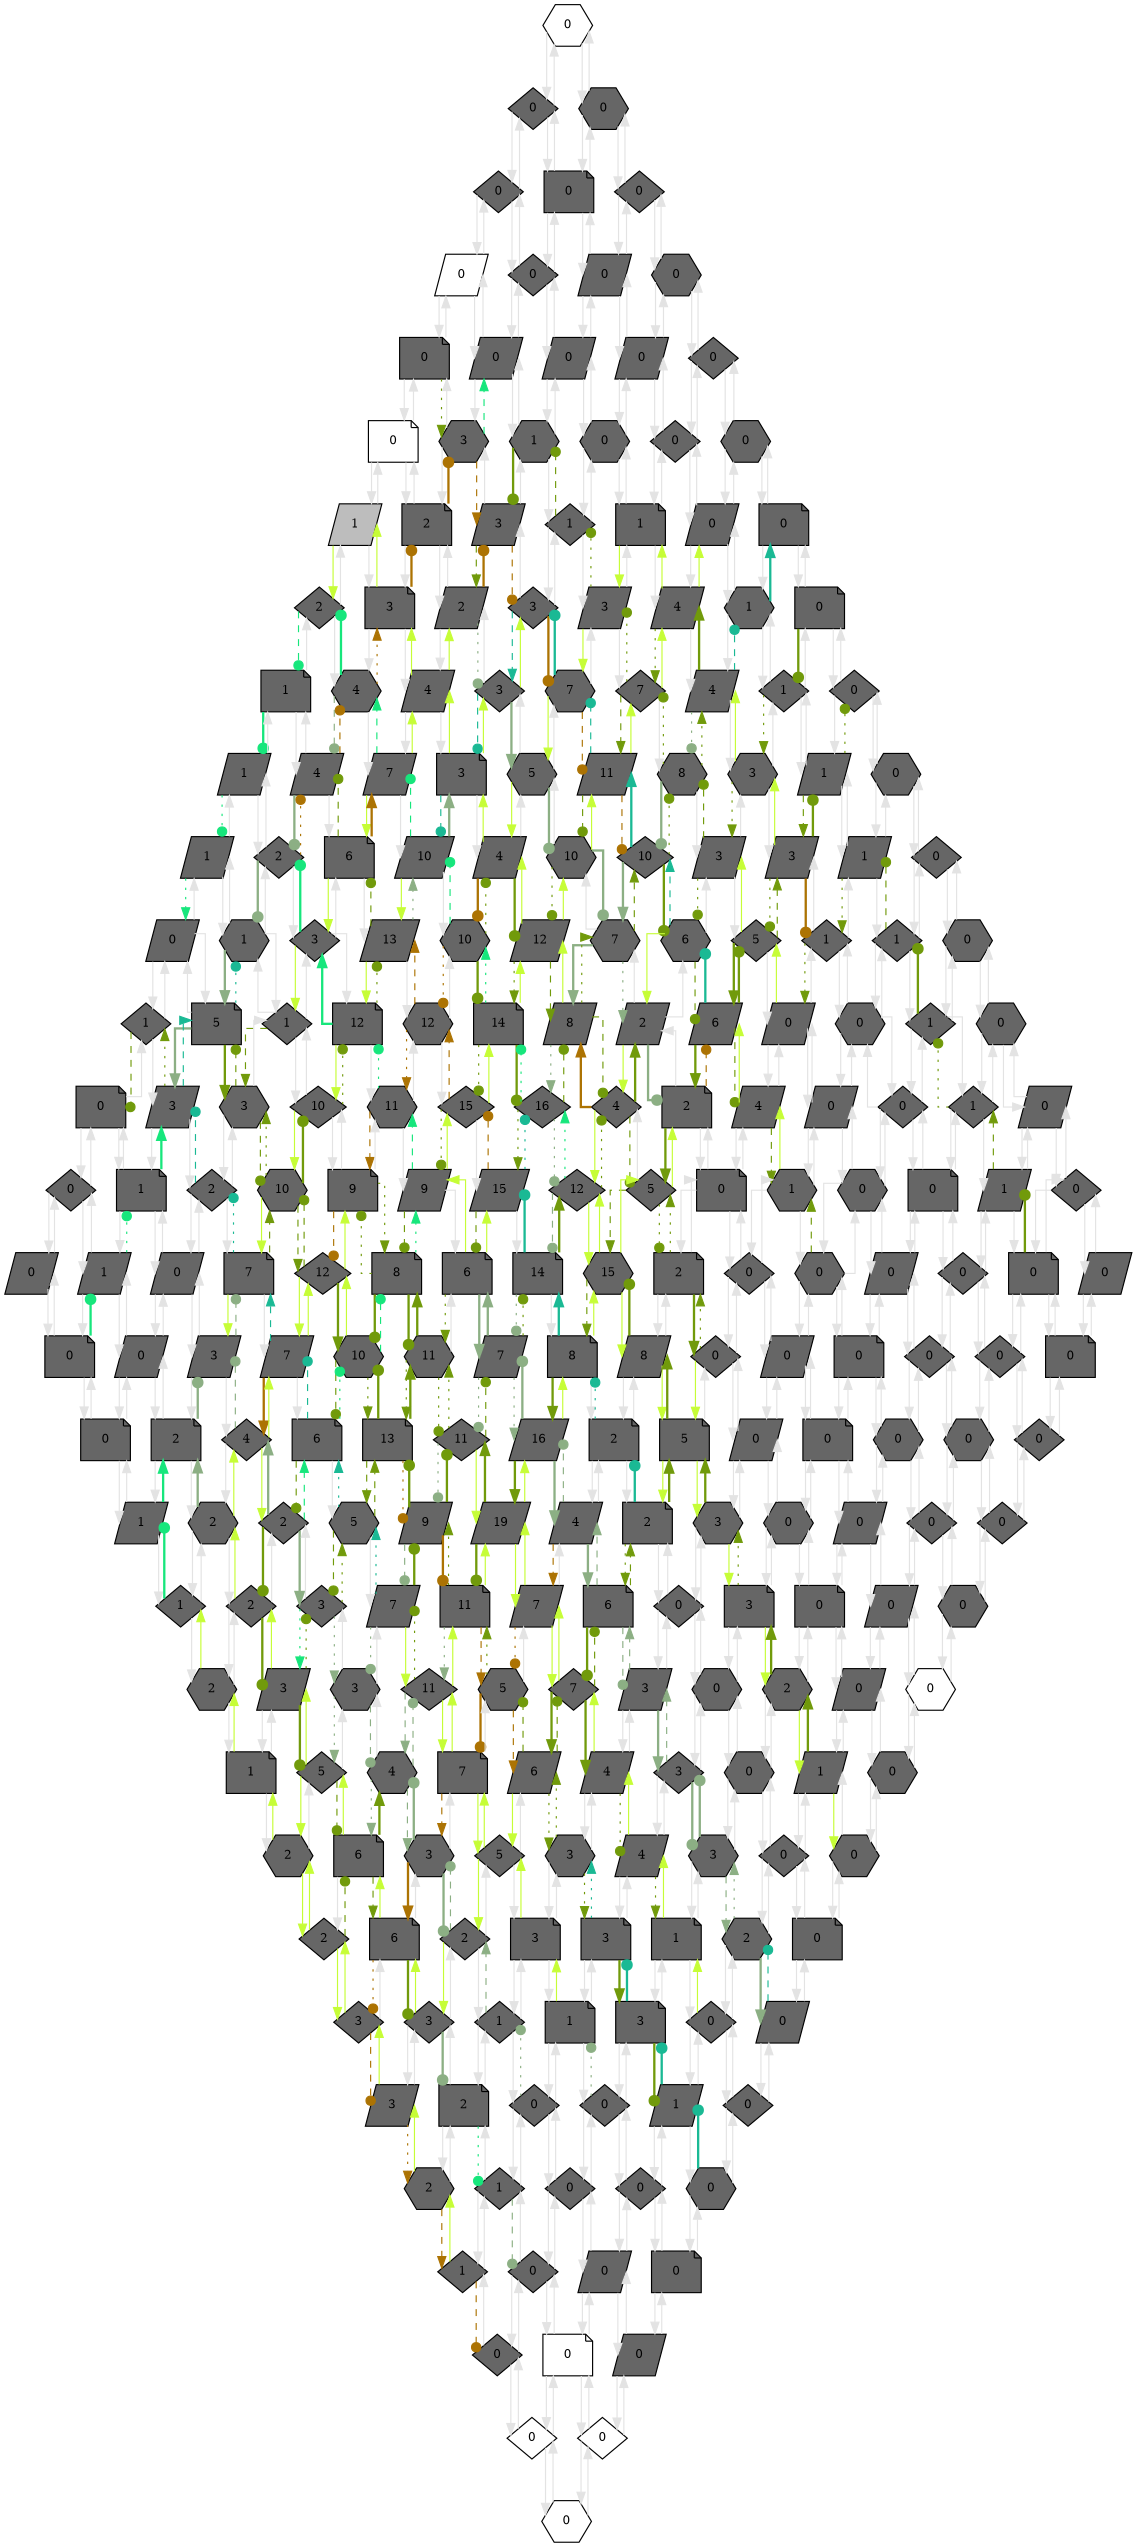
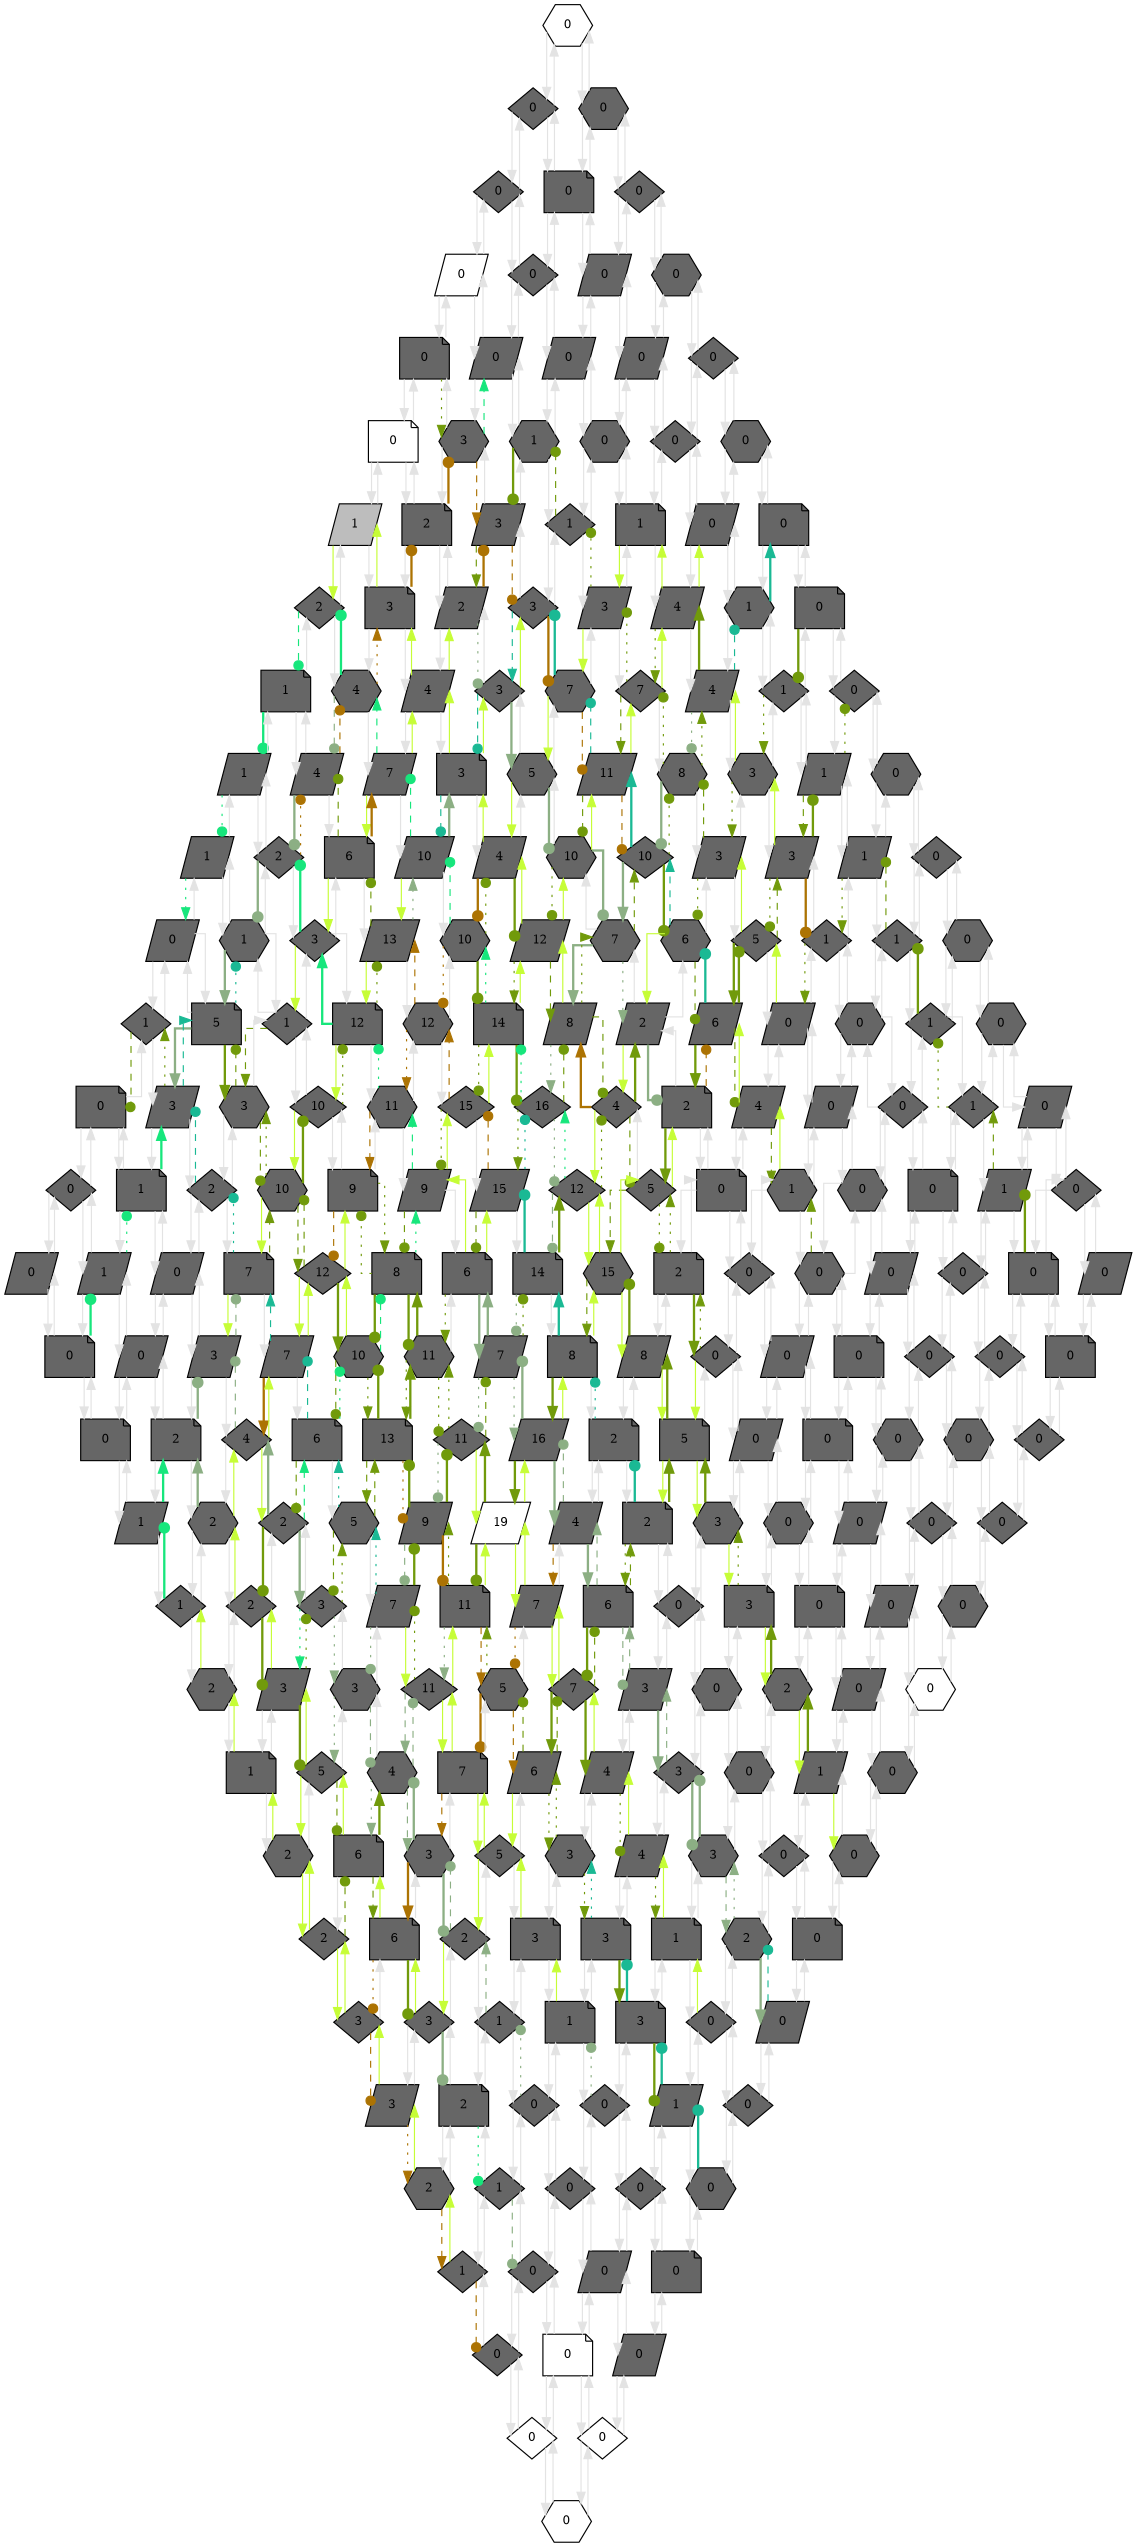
node "19": fillcolor #666666 -> #ffffff
